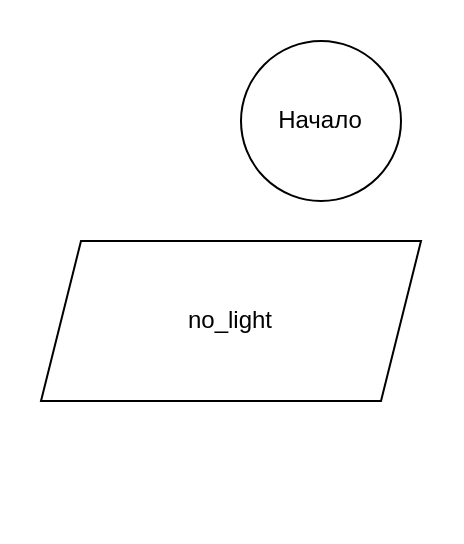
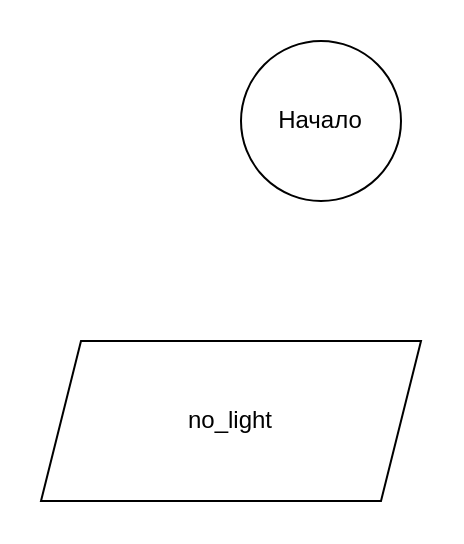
node "no_light": moved (231, 321) -> (231, 421)
